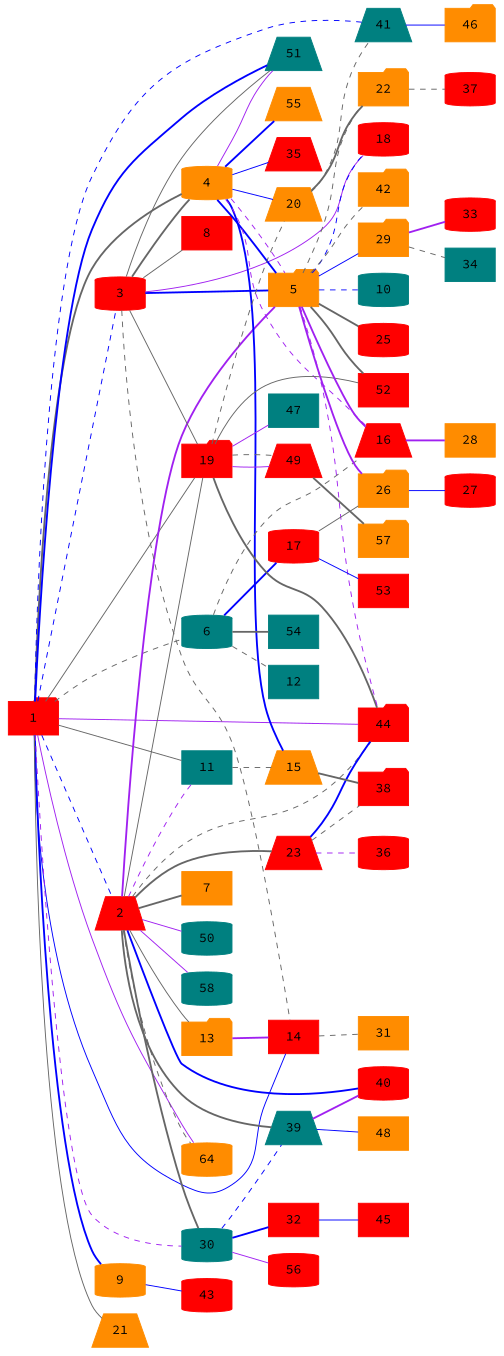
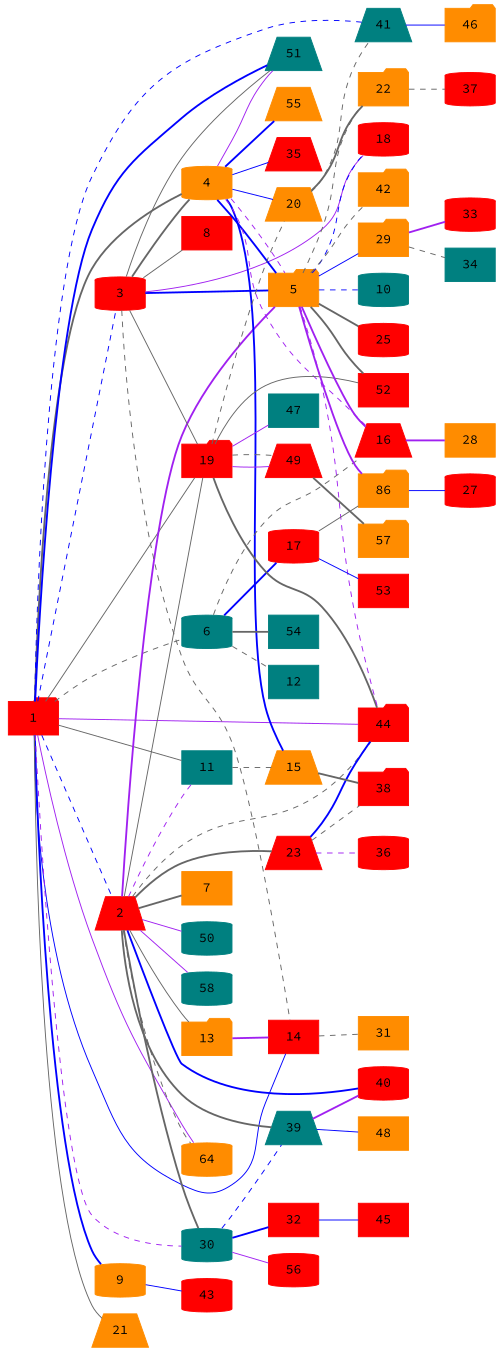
node "26": label "26" -> "86"
